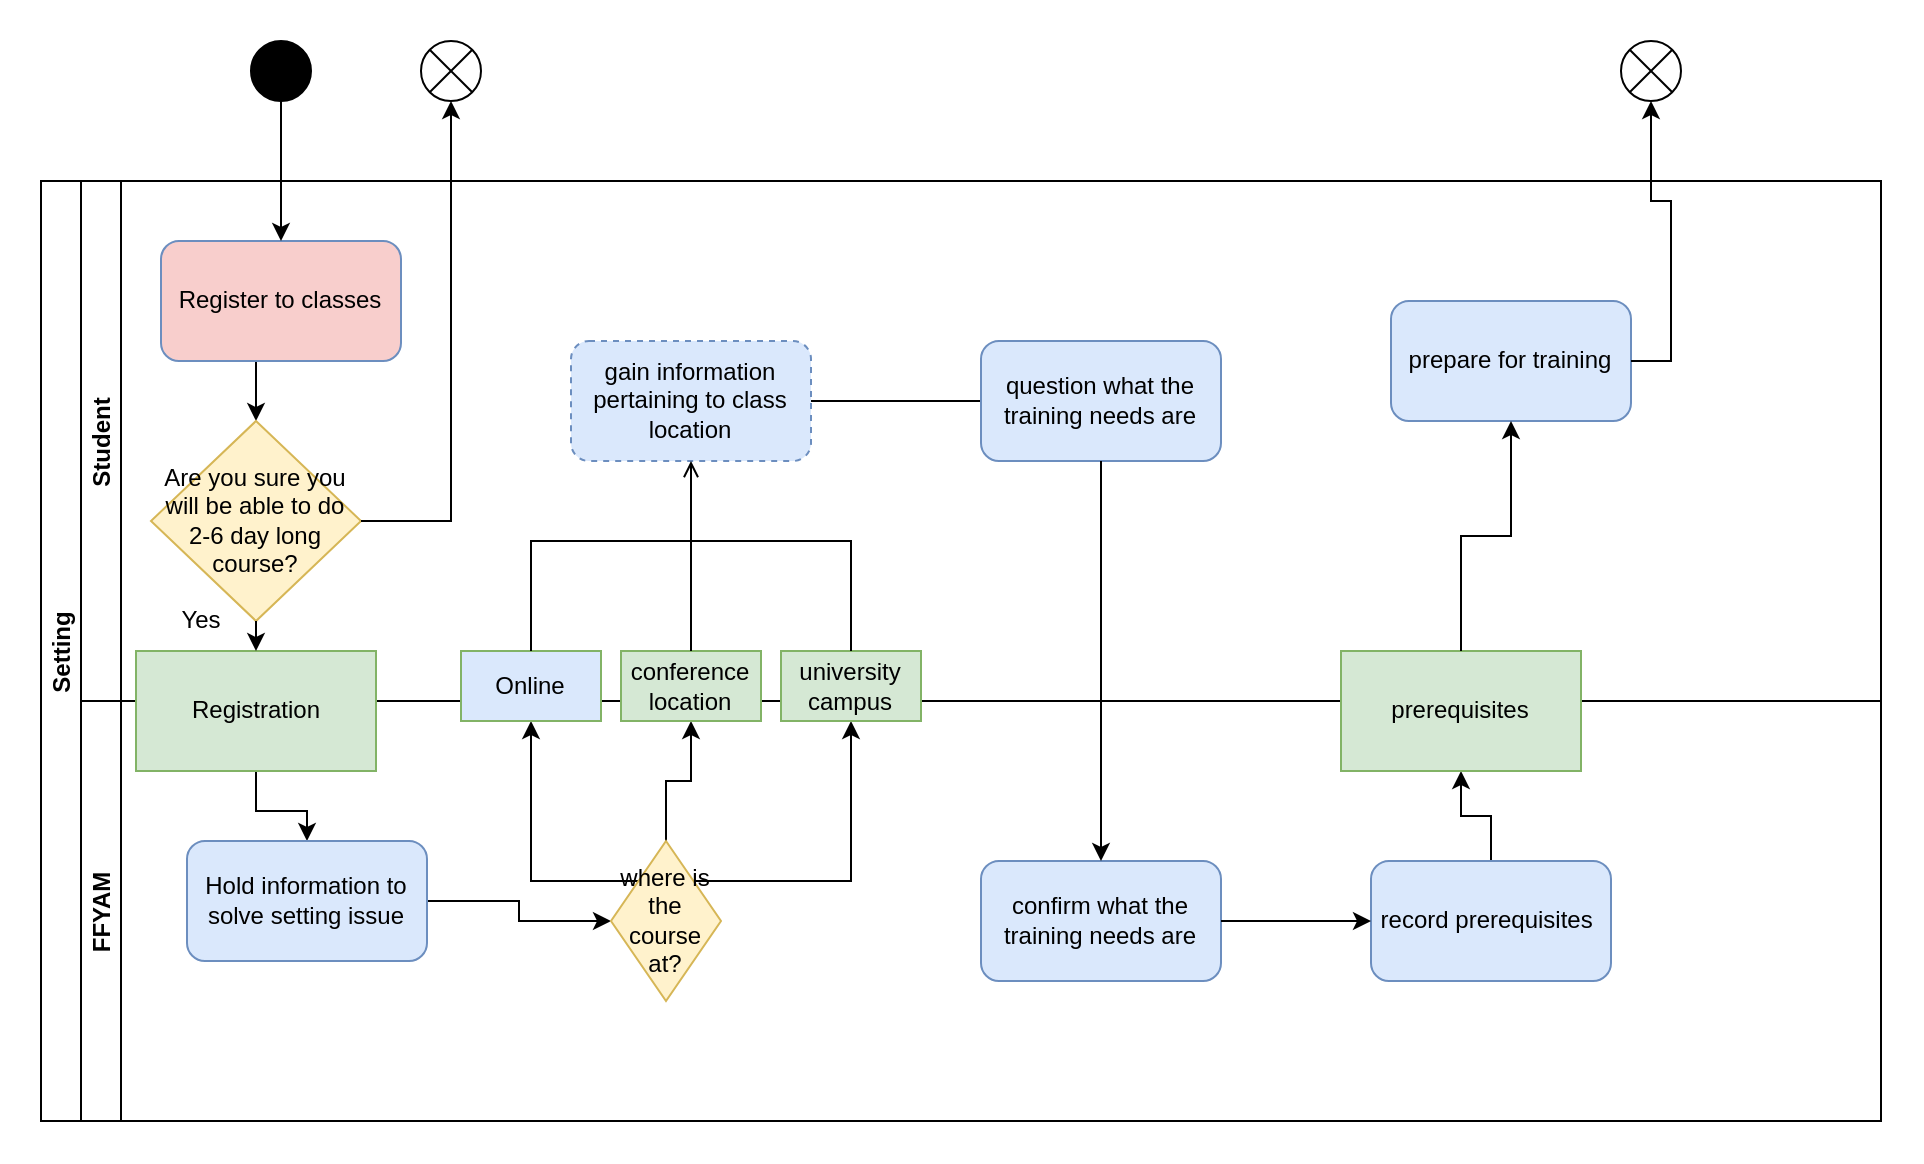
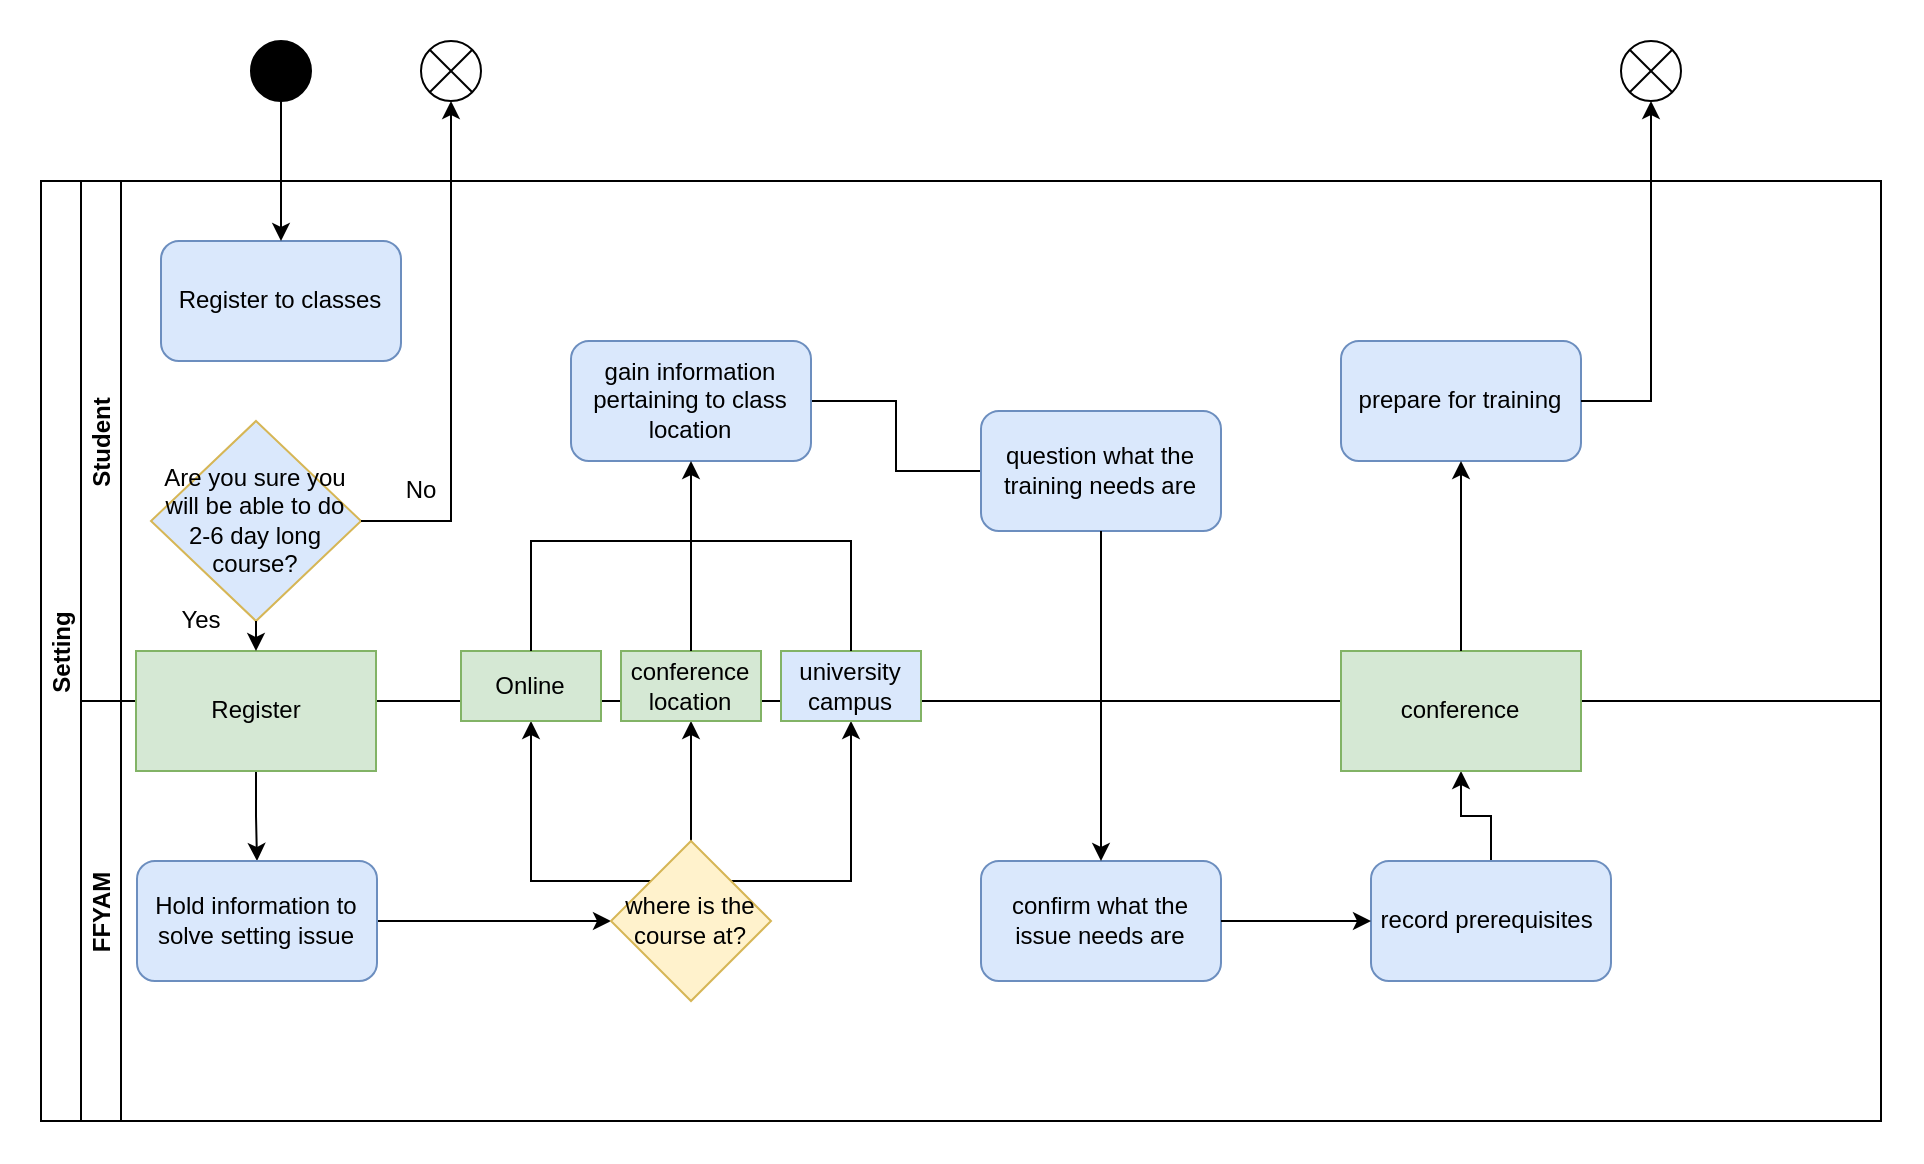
node "Register to classes": fillcolor #f8cecc -> #dae8fc
node "prepare for training": moved (1511, 361) -> (1461, 401)
edge "Register to classes" -> "Are you sure you will be able to do 2-6 day long course?": removed
node "gain information pertaining to class location": style dashed -> solid
node "question what the training needs are": moved (1101, 401) -> (1101, 471)
edge "conference location" -> "gain information pertaining to class location": arrowhead open -> classic
node "No": added
node "Are you sure you will be able to do 2-6 day long course?": fillcolor #fff2cc -> #dae8fc
node "Online": fillcolor #dae8fc -> #d5e8d4
node "university campus": fillcolor #d5e8d4 -> #dae8fc
node "Registration": label "Registration" -> "Register"
node "prerequisites": label "prerequisites" -> "conference"
node "Hold information to solve setting issue": moved (307, 901) -> (257, 921)
node "where is the course at?": size 110x160 -> 160x160
node "confirm what the training needs are": label "confirm what the training needs are" -> "confirm what the issue needs are"
